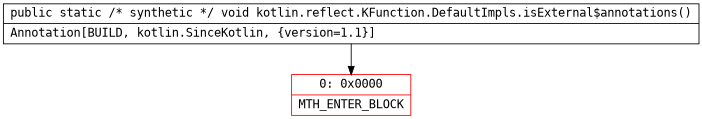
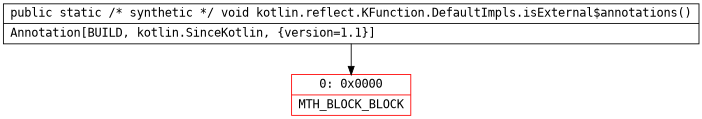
node "0: 0x0000": text "MTH_ENTER_BLOCK" -> "MTH_BLOCK_BLOCK"
